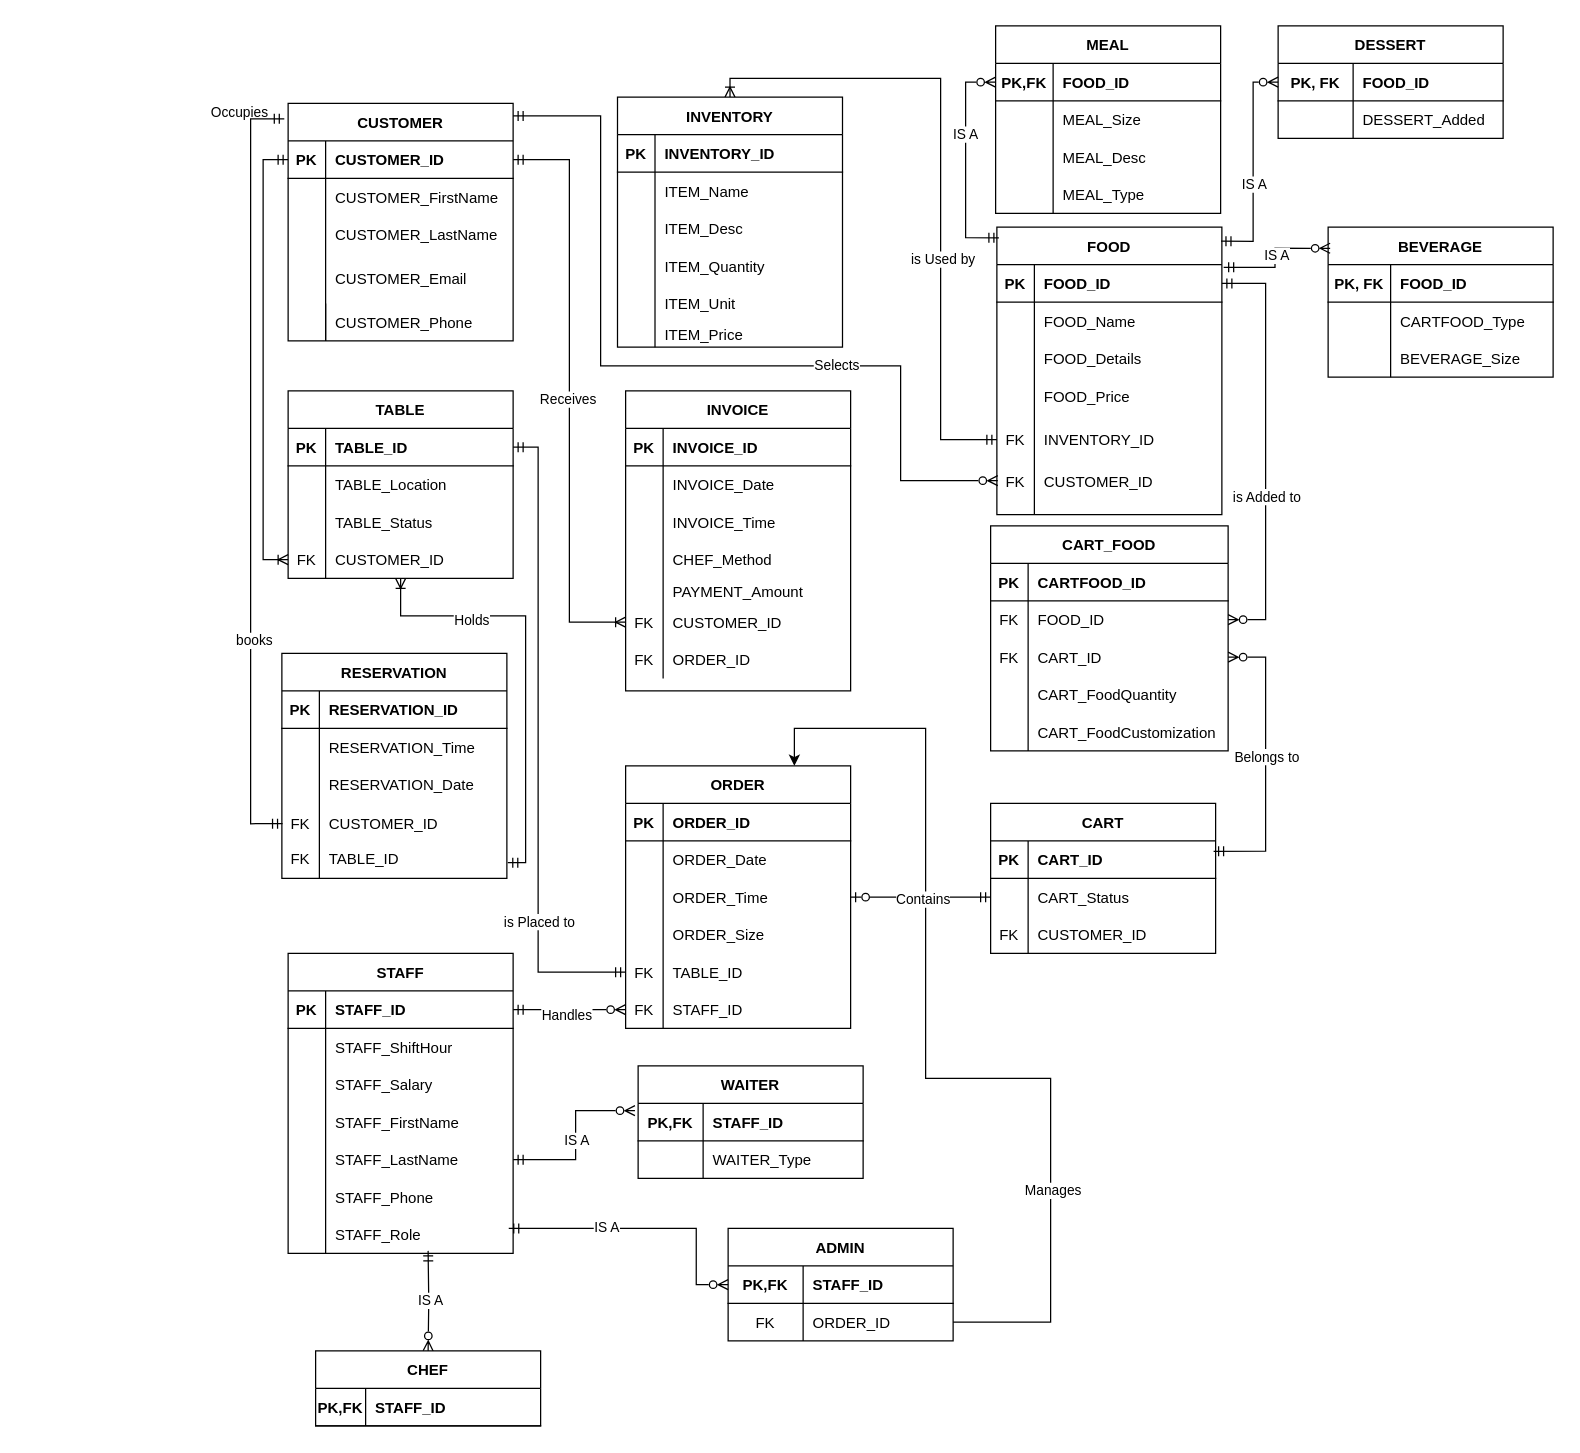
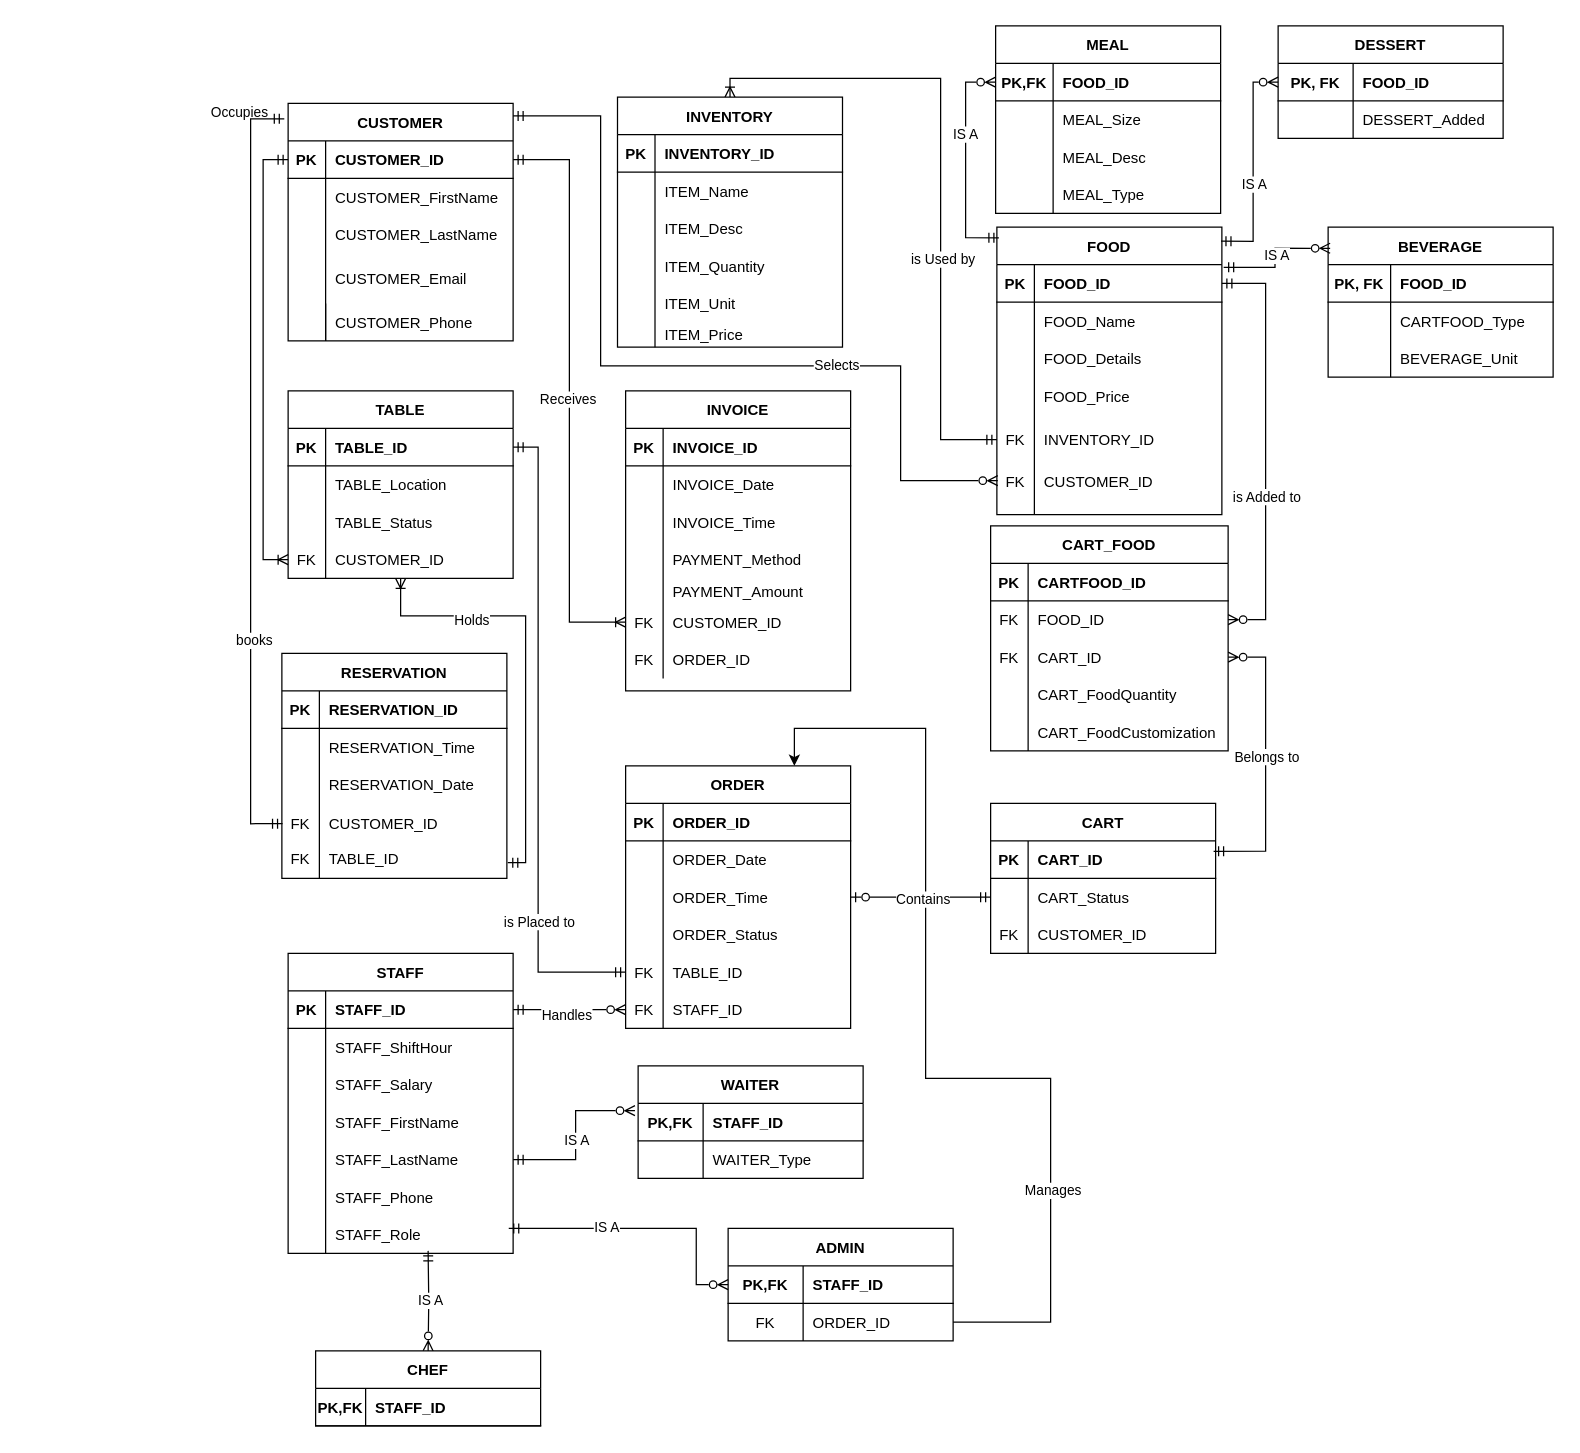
node "BEVERAGE_Size": label "BEVERAGE_Size" -> "BEVERAGE_Unit"
node "CHEF_Method": label "CHEF_Method" -> "PAYMENT_Method"
node "ORDER_Size": label "ORDER_Size" -> "ORDER_Status"
